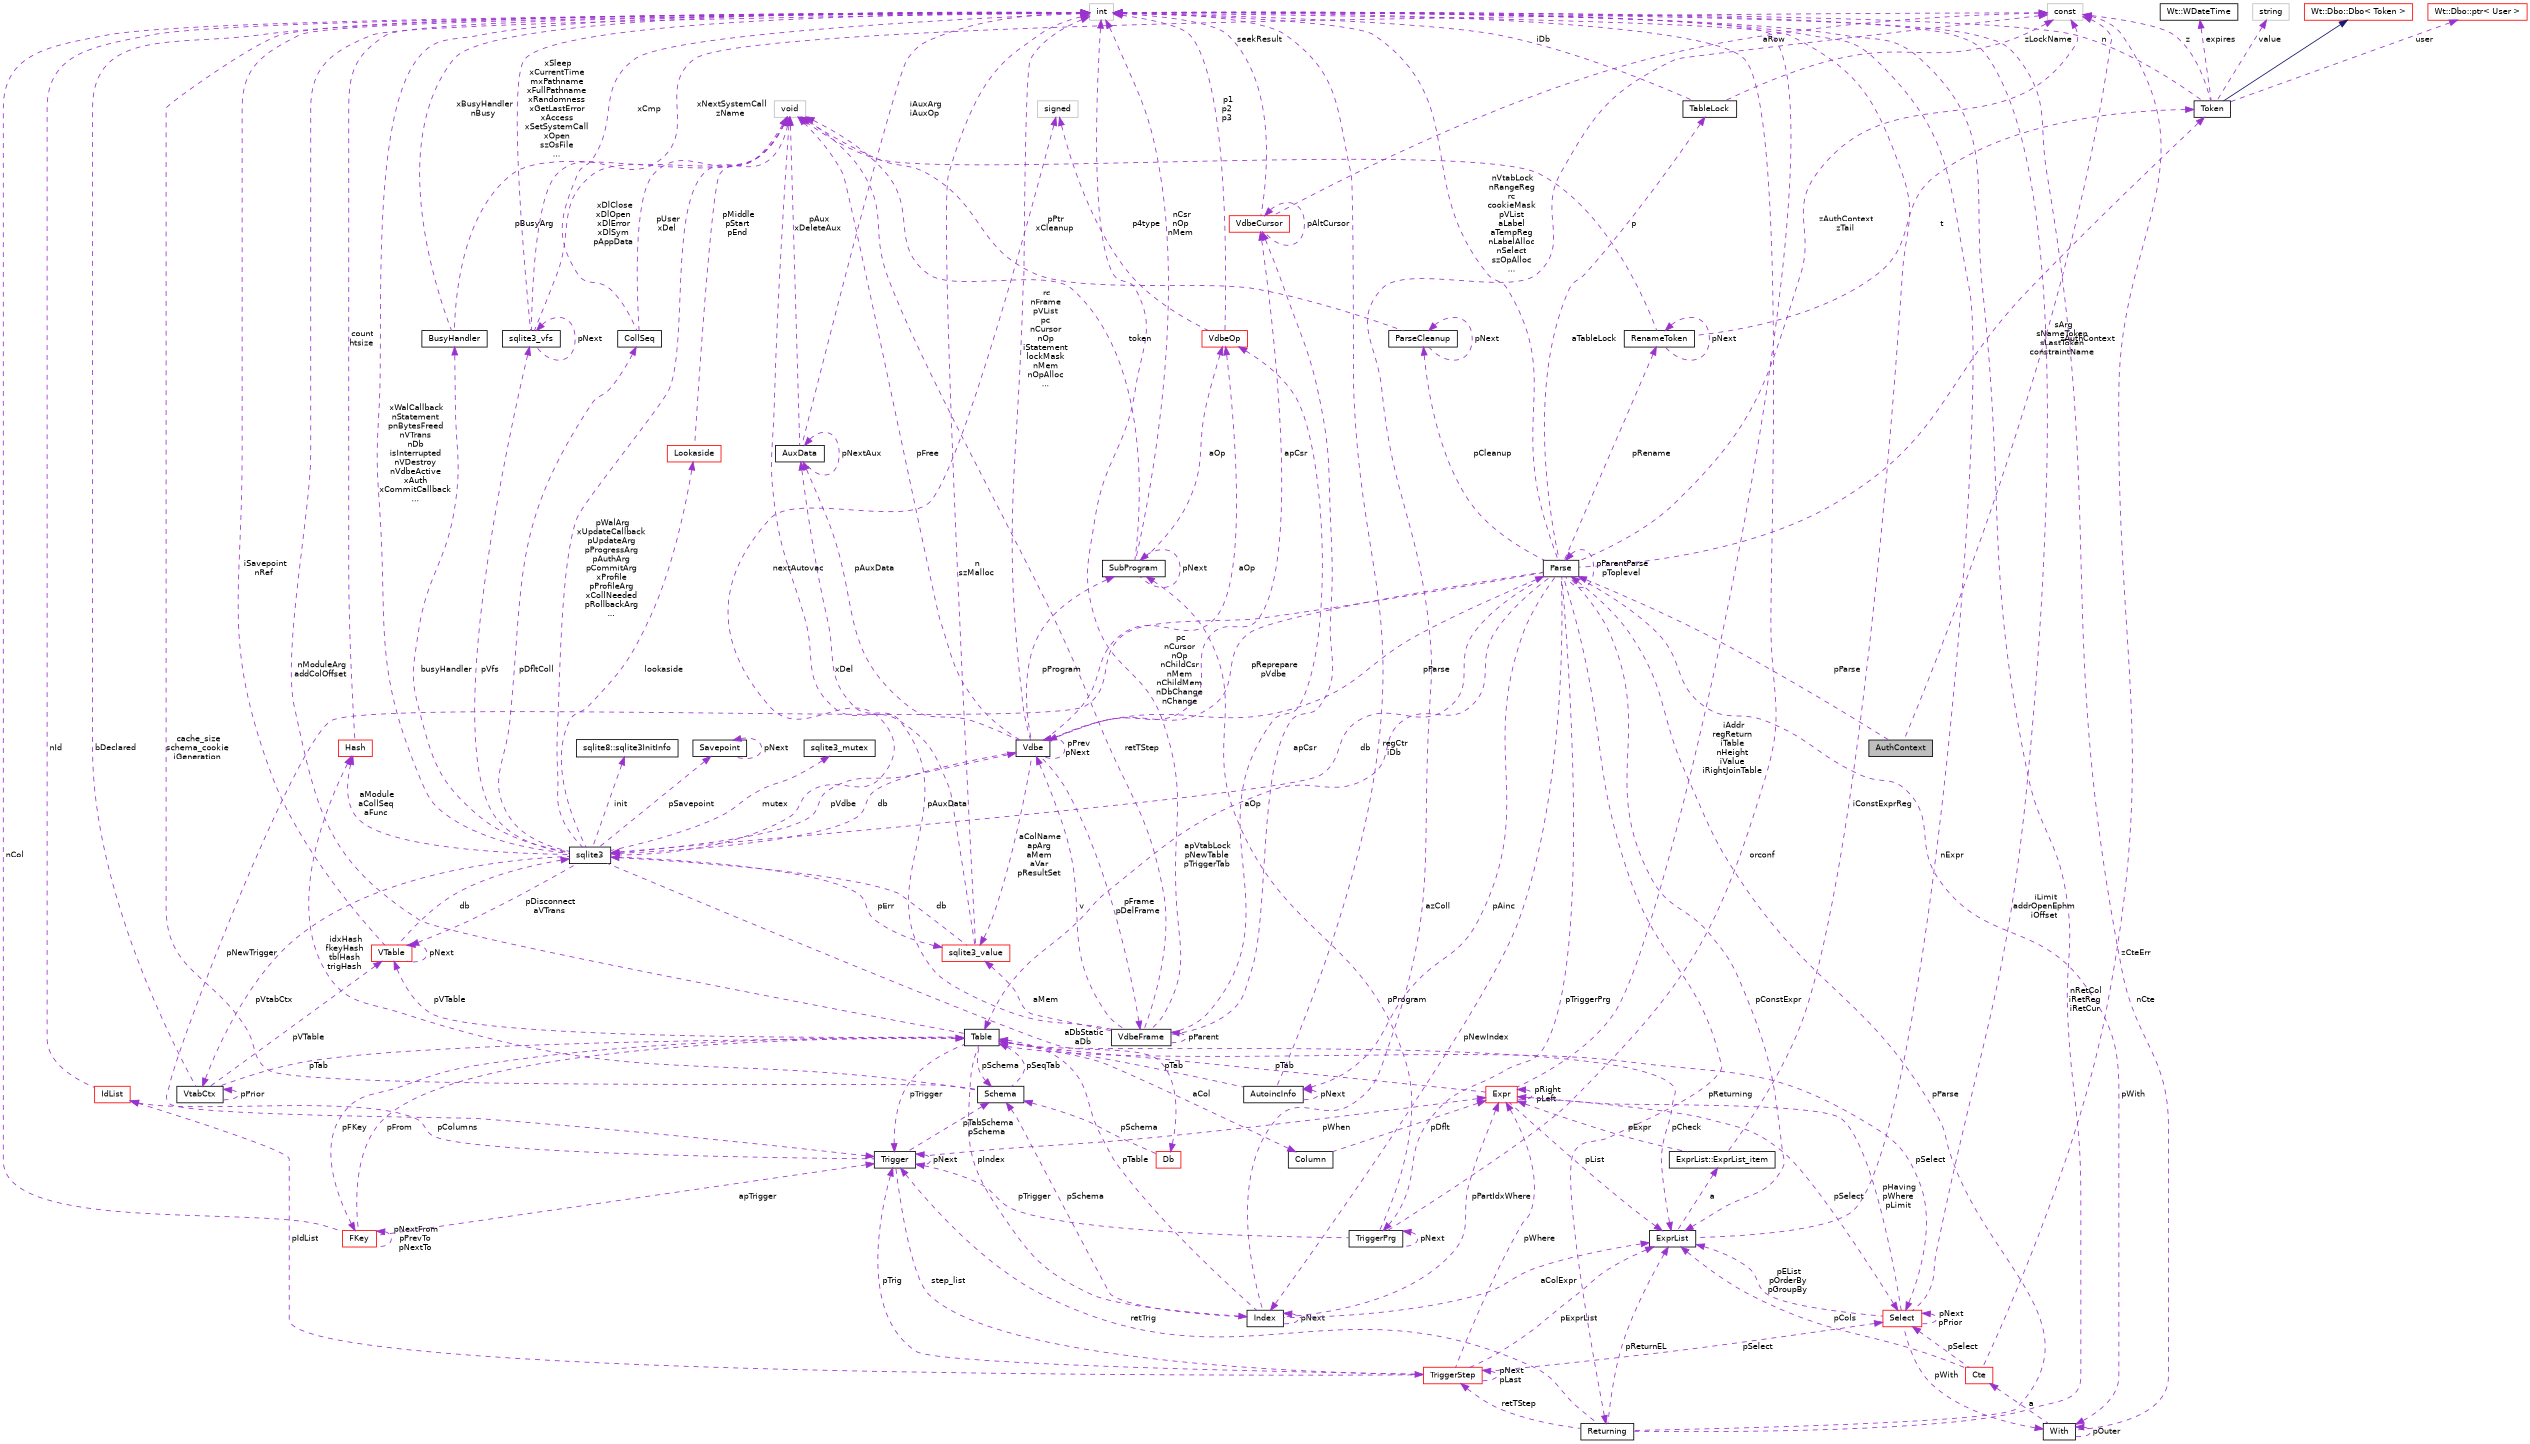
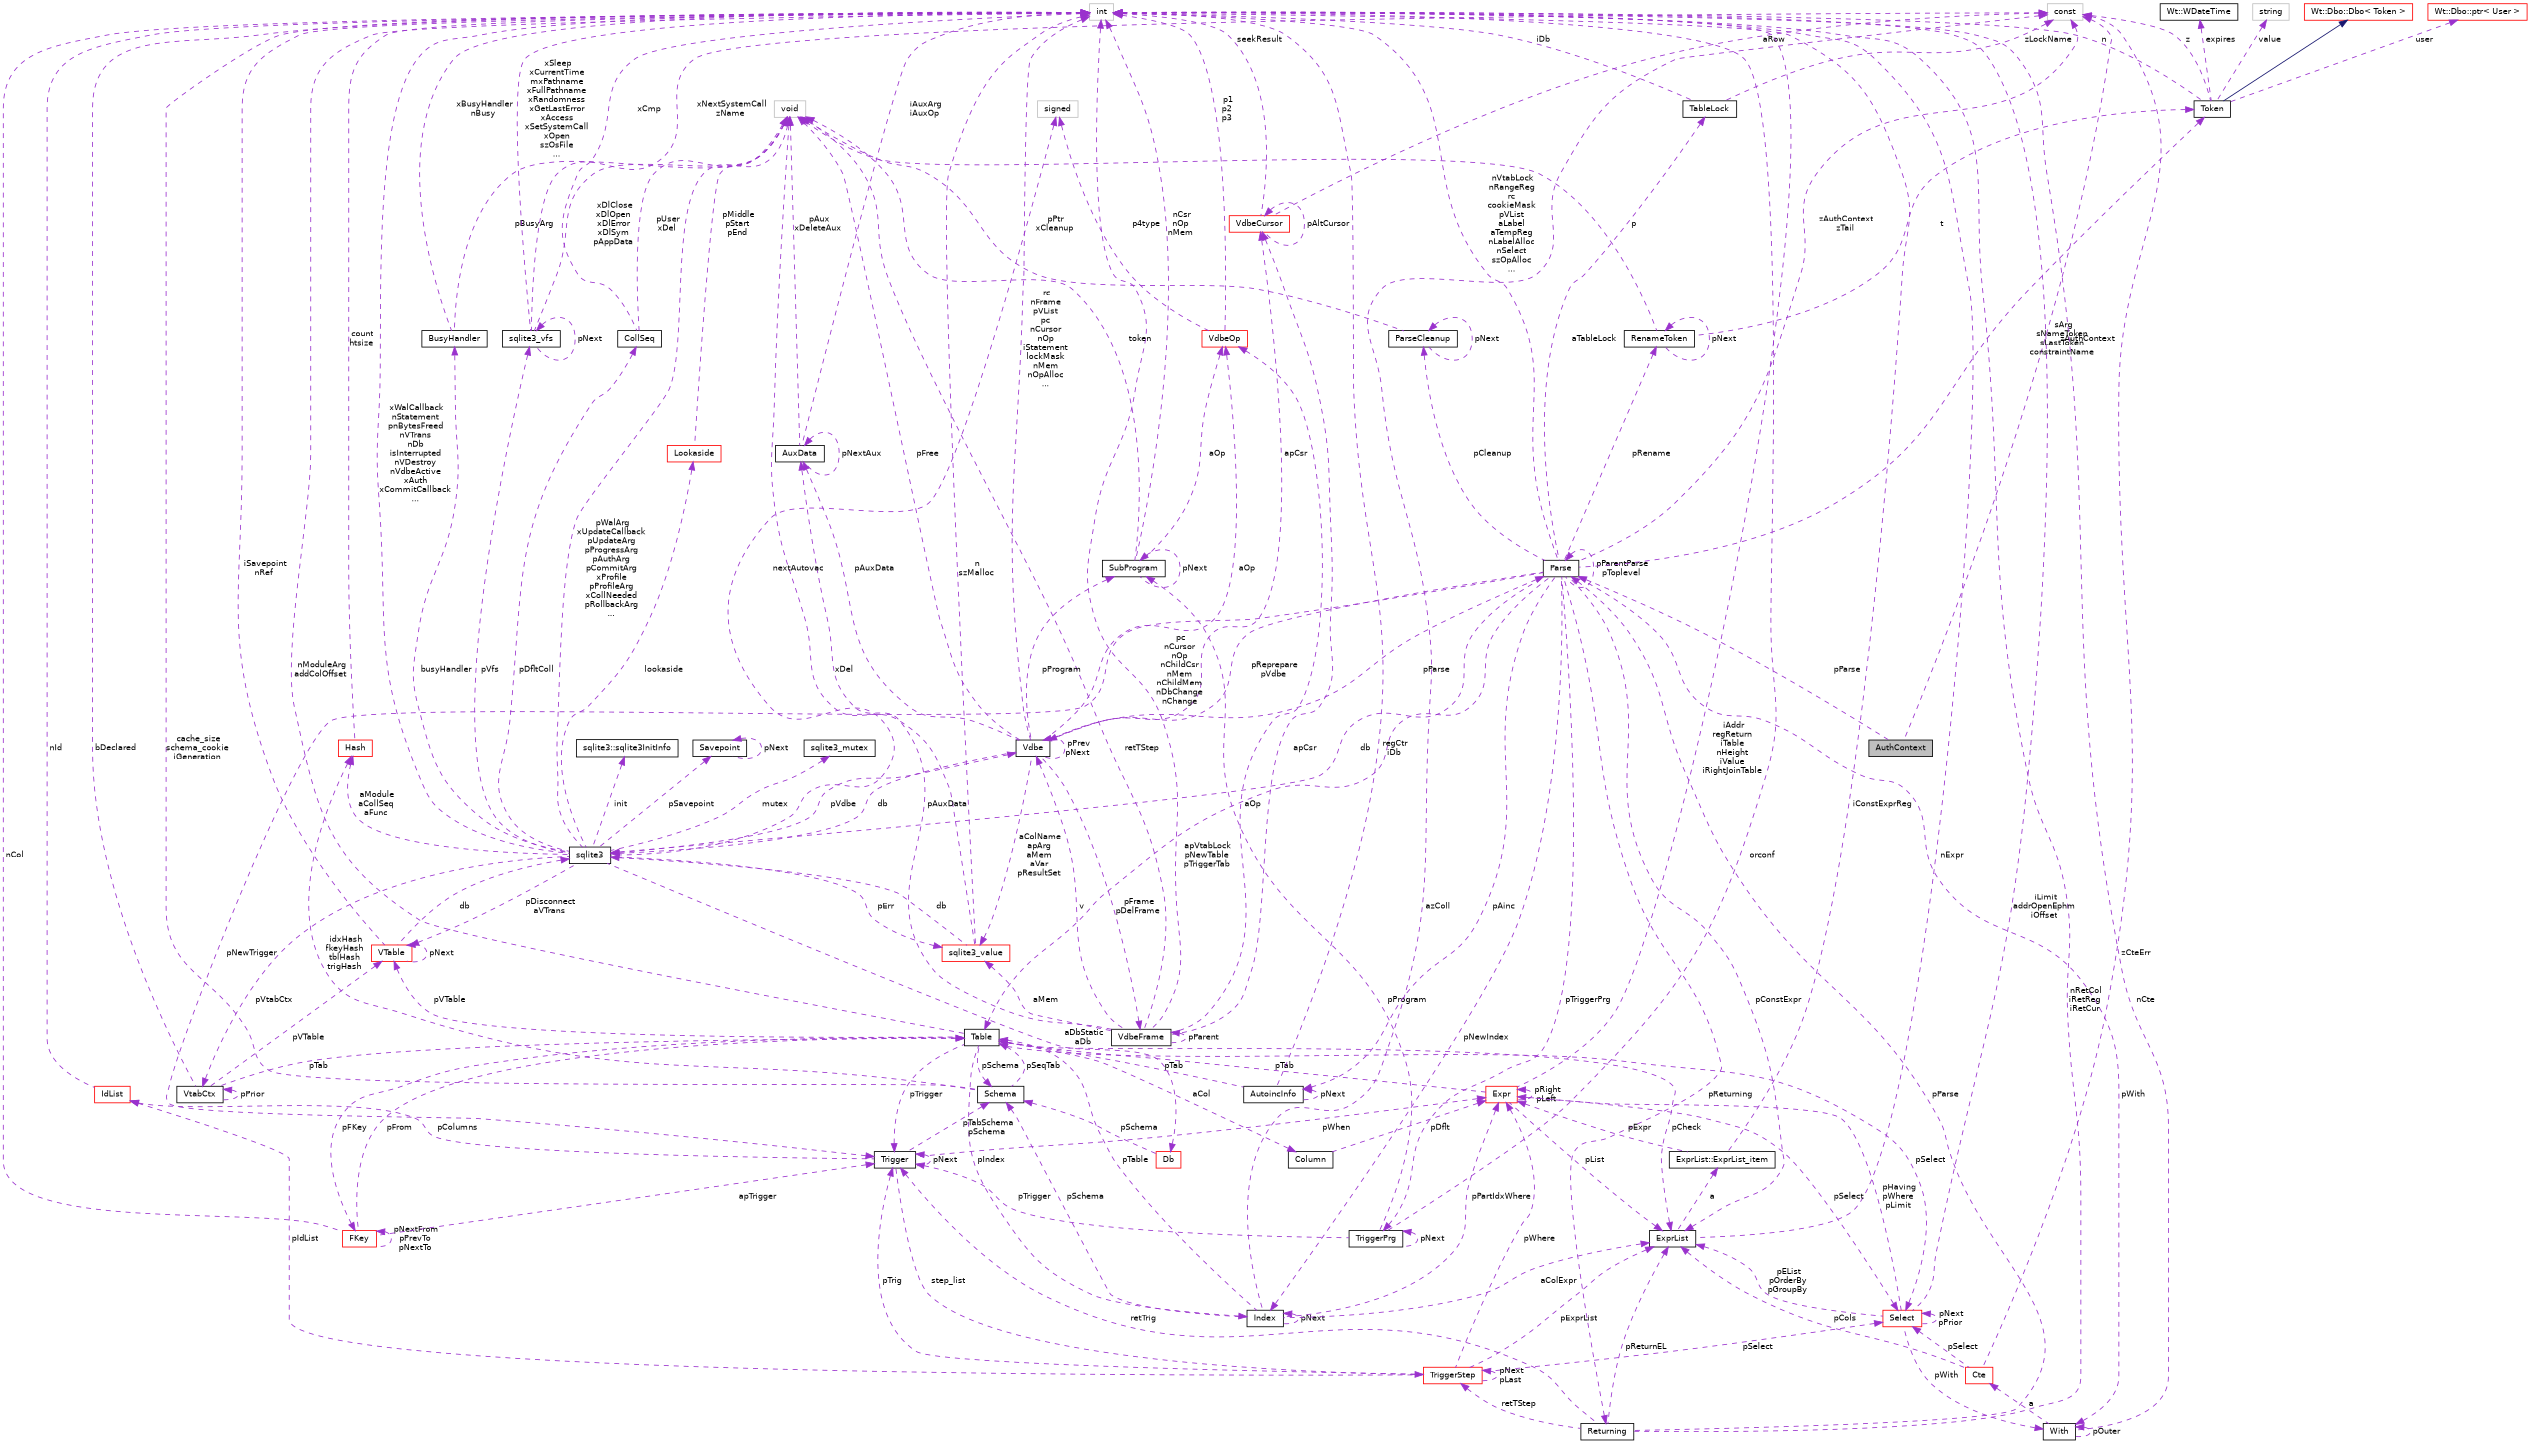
node "sqlite8::sqlite3InitInfo": label "sqlite8::sqlite3InitInfo" -> "sqlite3::sqlite3InitInfo"
